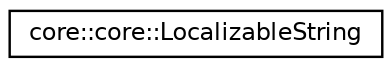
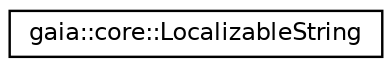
node "core::core::LocalizableString": label "core::core::LocalizableString" -> "gaia::core::LocalizableString"
